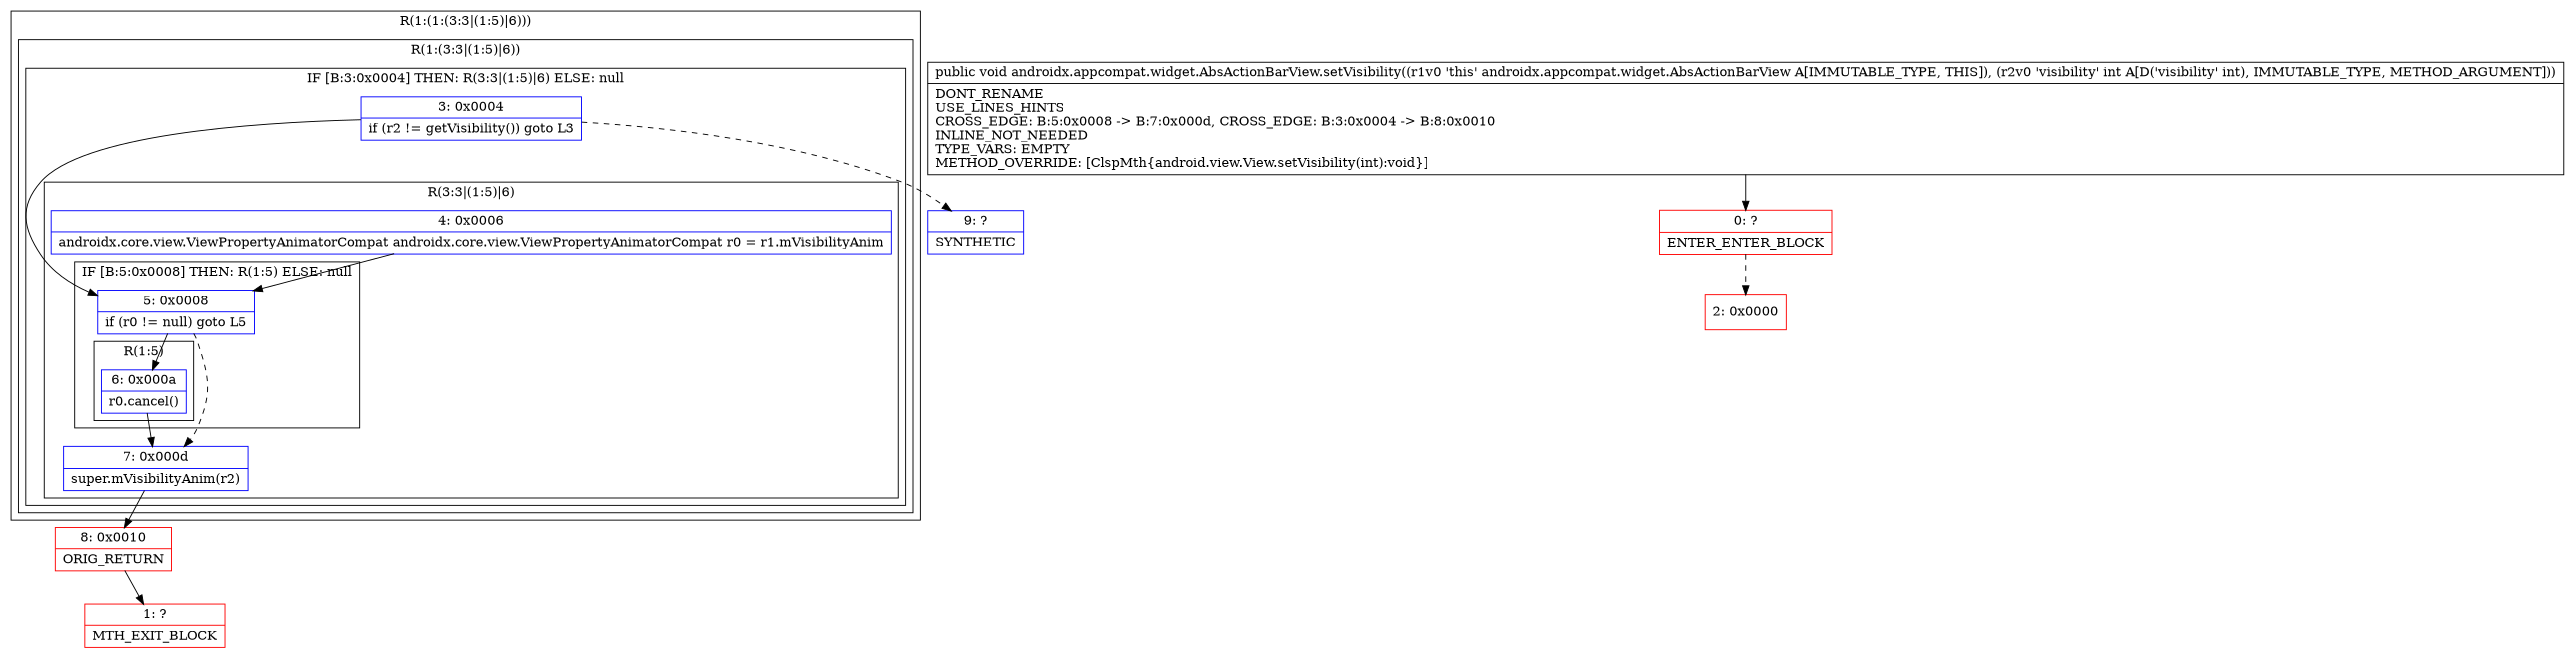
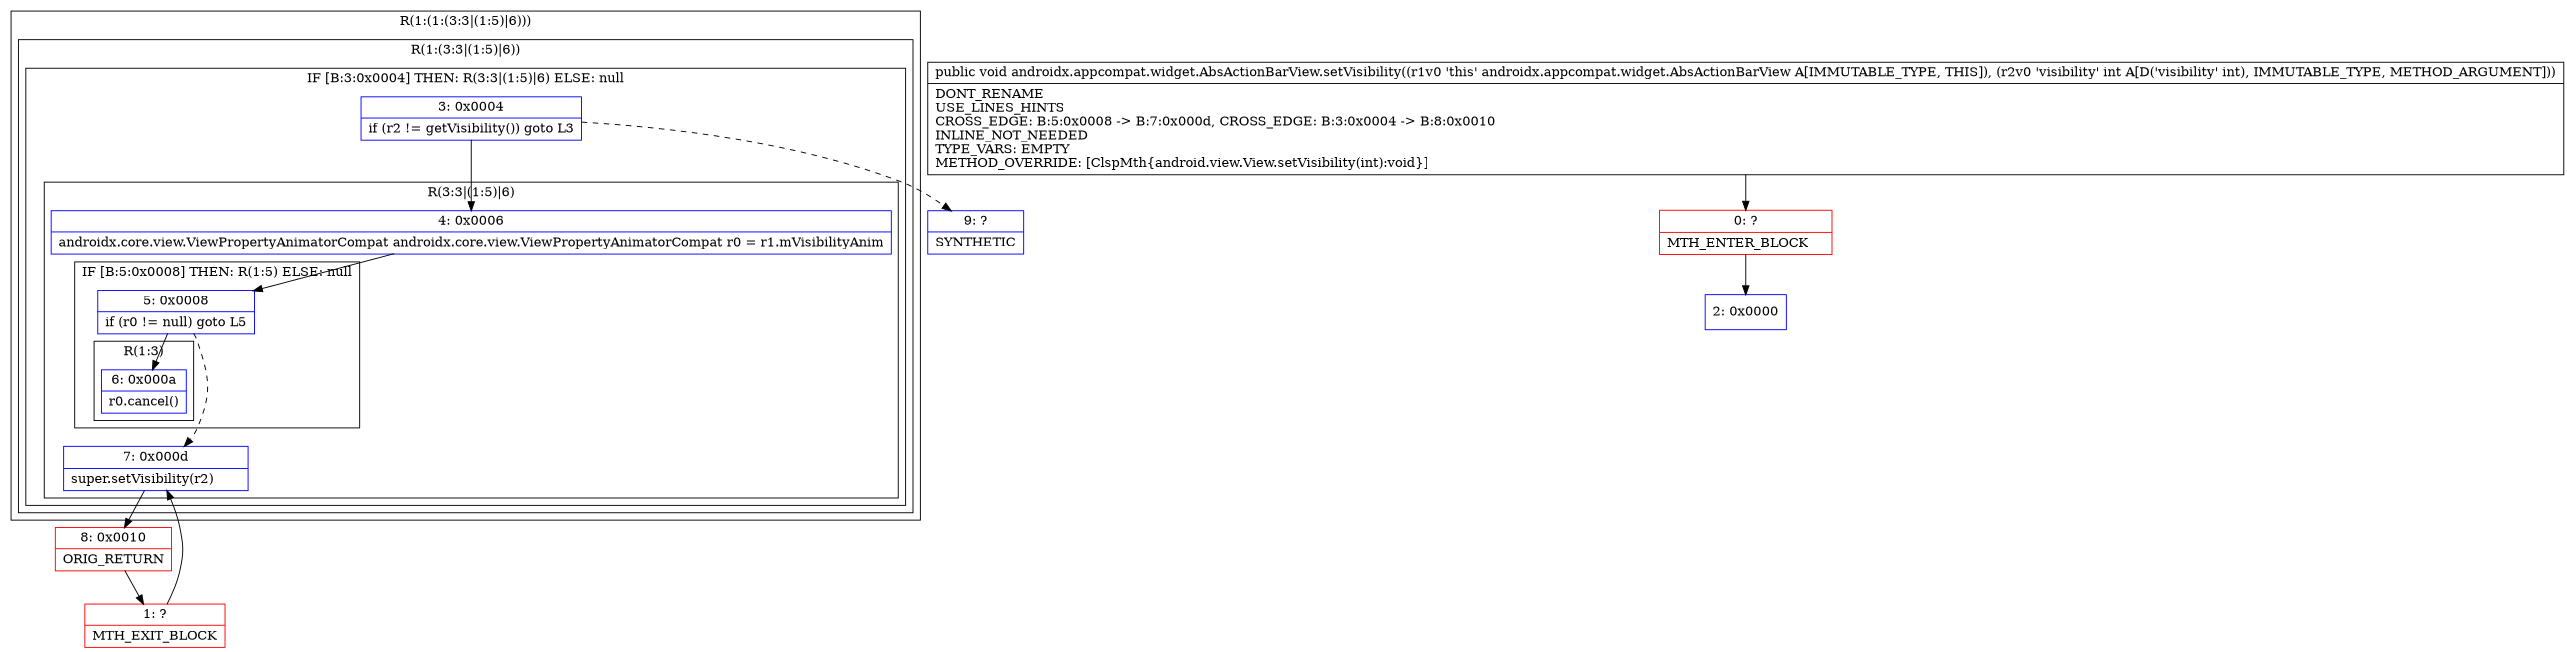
edge "3: 0x0004" -> "5: 0x0008": now "3: 0x0004" -> "4: 0x0006"
node "0: ?": text "ENTER_ENTER_BLOCK" -> "MTH_ENTER_BLOCK"
edge "0: ?" -> "2: 0x0000": style dashed -> solid
node "2: 0x0000": color red -> blue
cluster "R(1:5)": label "R(1:5)" -> "R(1:3)"
edge "6: 0x000a" -> "7: 0x000d": now "1: ?" -> "7: 0x000d"
node "7: 0x000d": text "super.mVisibilityAnim(r2)" -> "super.setVisibility(r2)"
